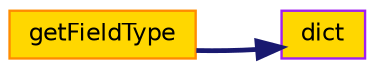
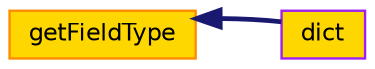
edge "getFieldType" -> "dict": reversed
